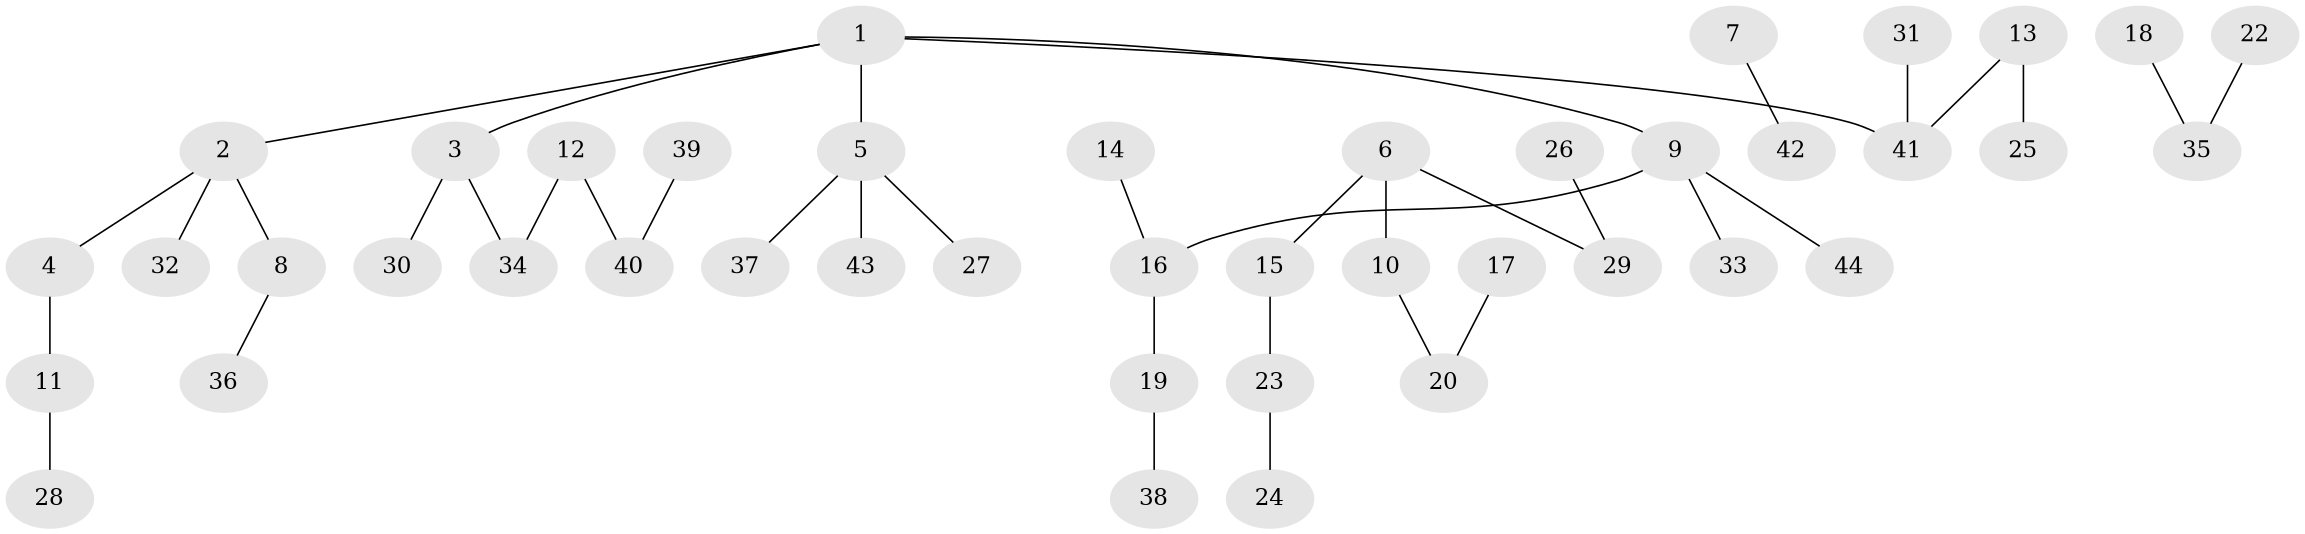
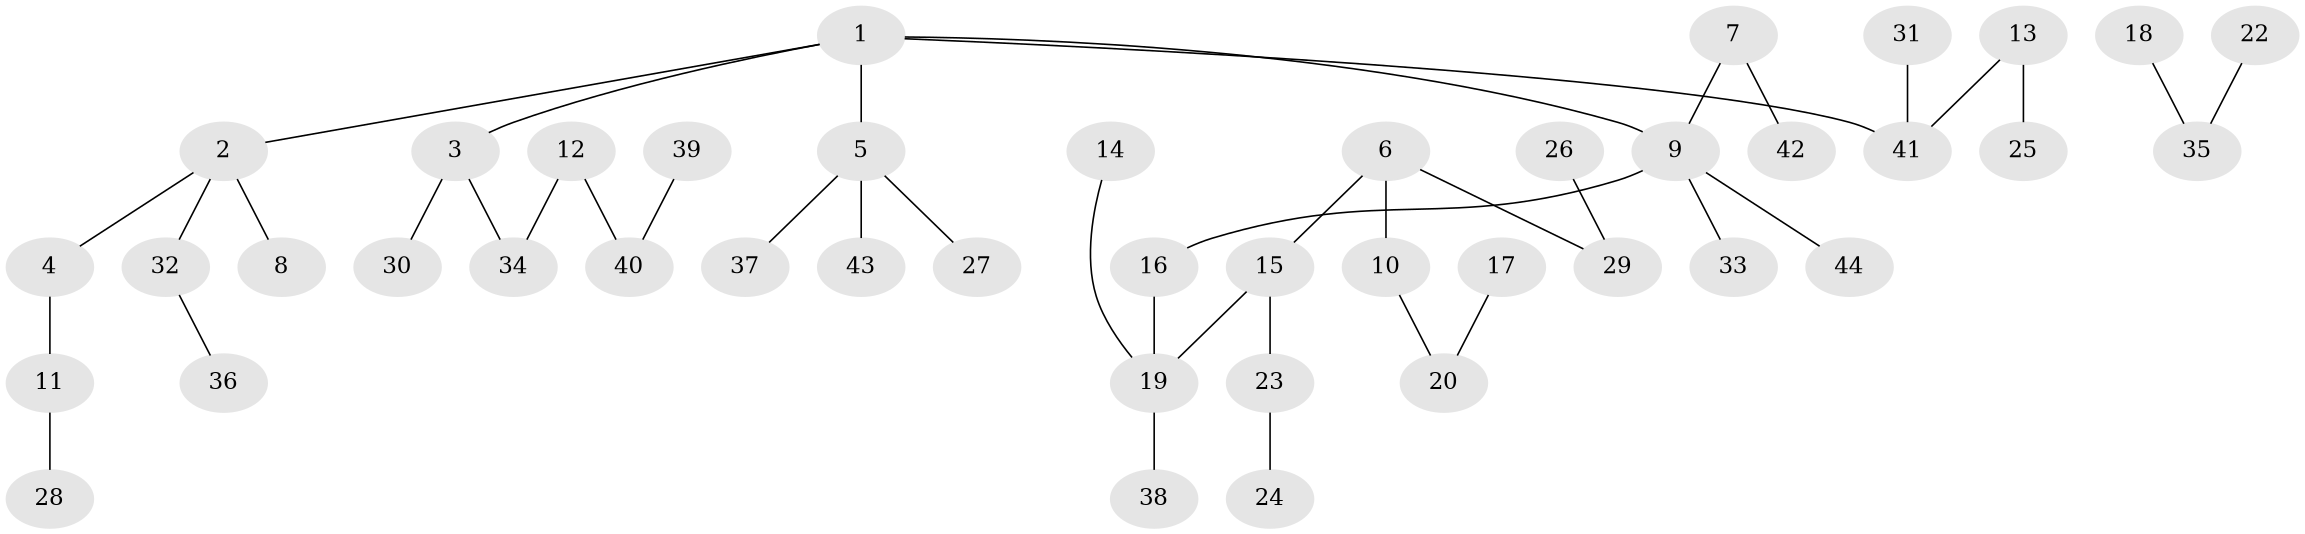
edge "7" -- "9": added
edge "14" -- "16": now "14" -- "19"
edge "8" -- "36": now "32" -- "36"
edge "15" -- "19": added
